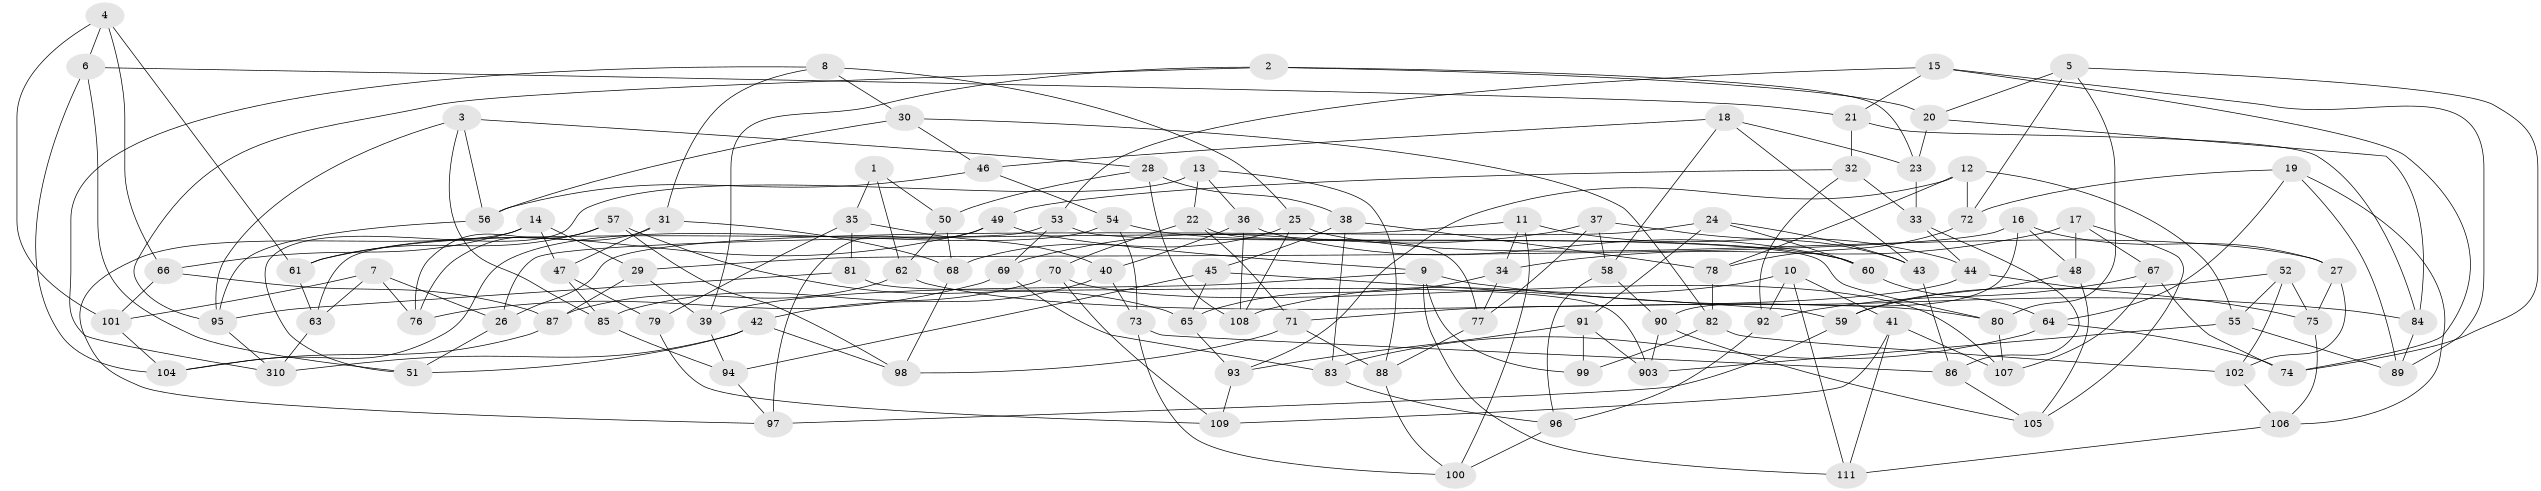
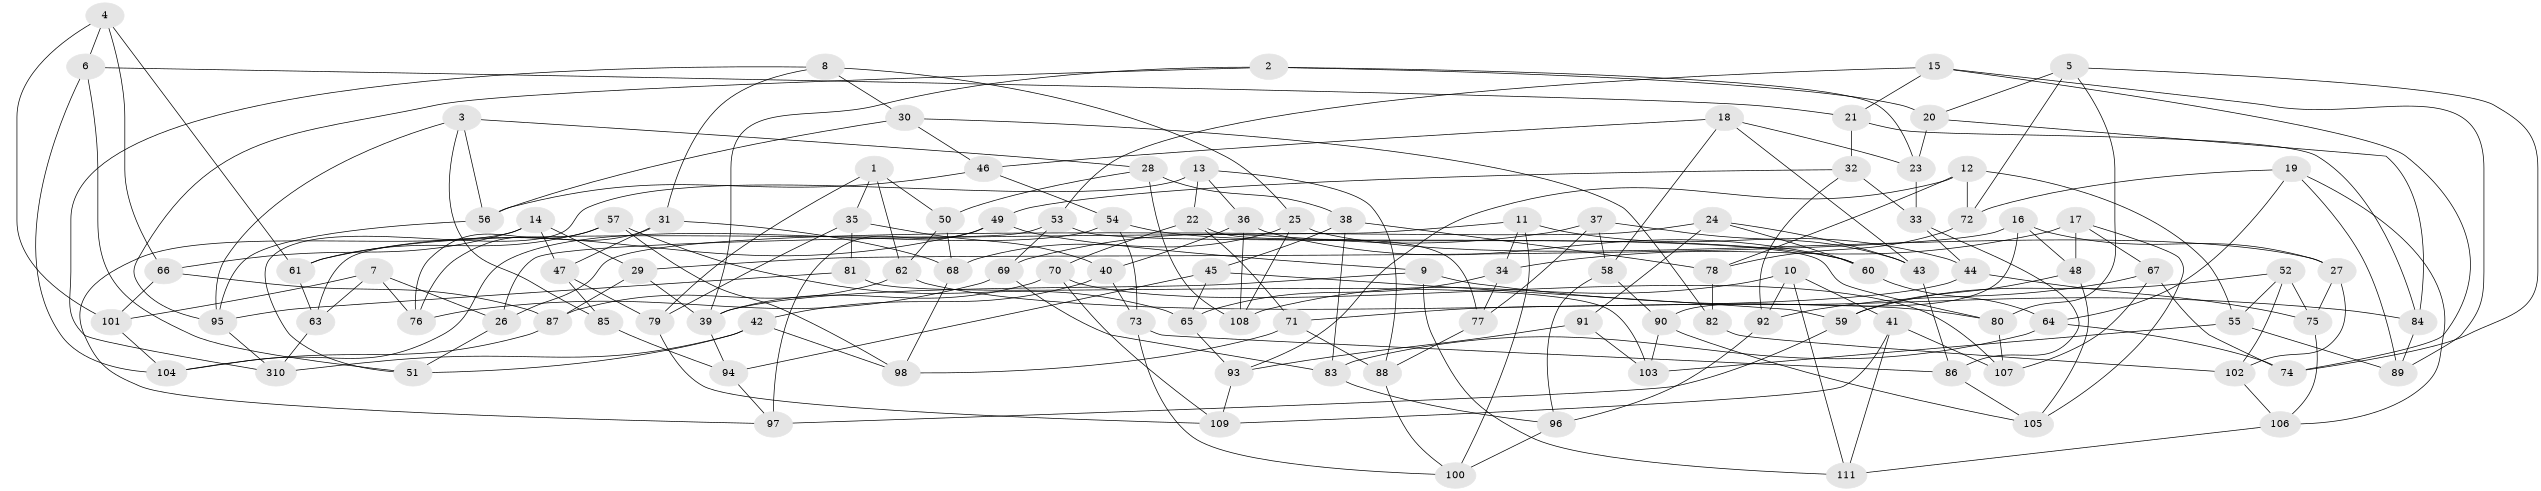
edge "1" -- "79": added
edge "70" -- "85": now "70" -- "39"
node "99": removed
node "903": label "903" -> "103"
